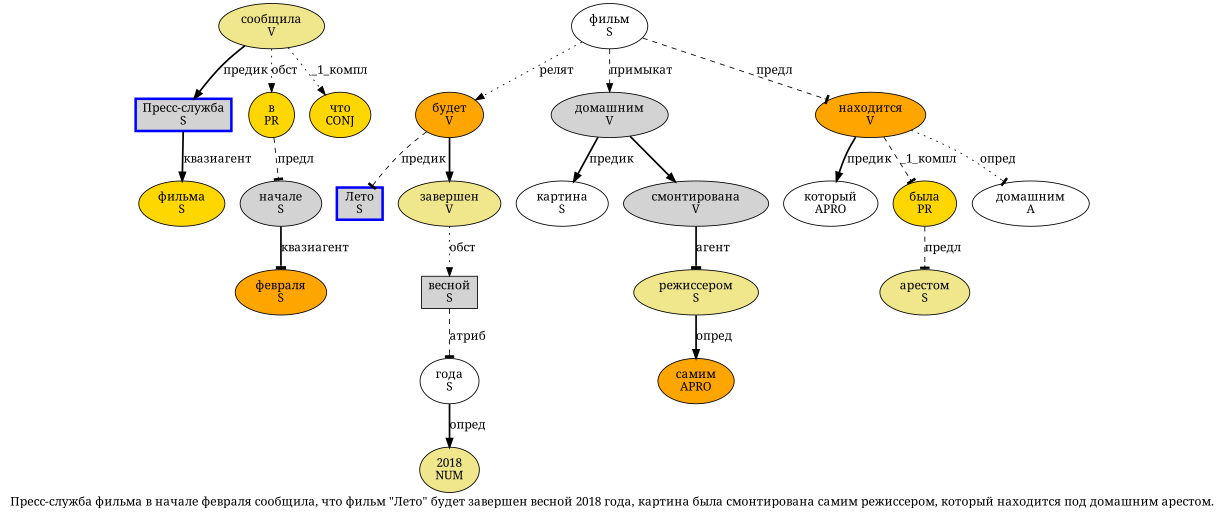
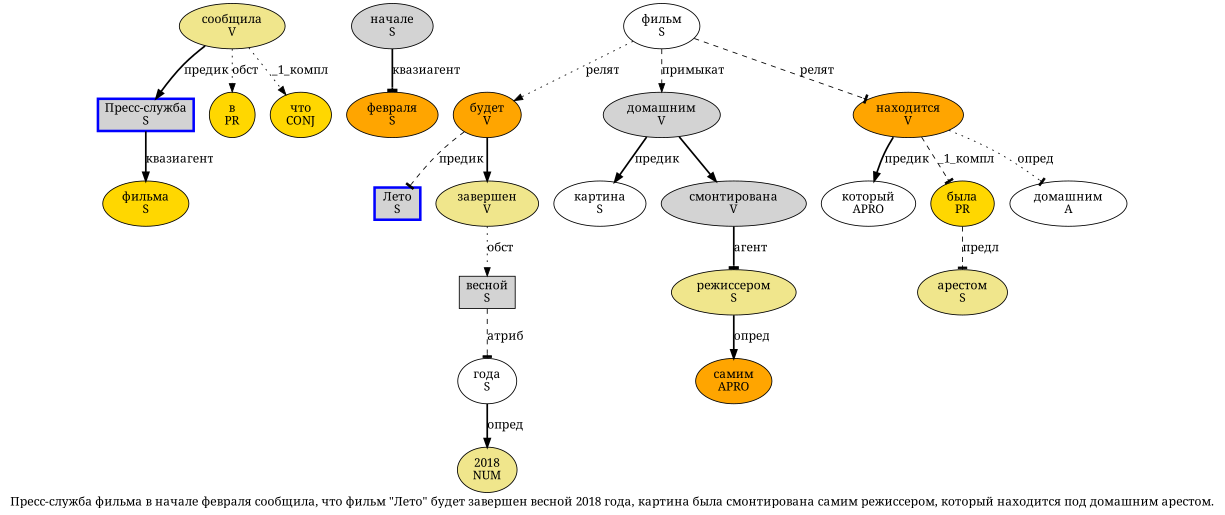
edge "фильм S" -> "находится V": label "предл" -> "релят"
edge "в PR" -> "начале S": removed, label "предл"
